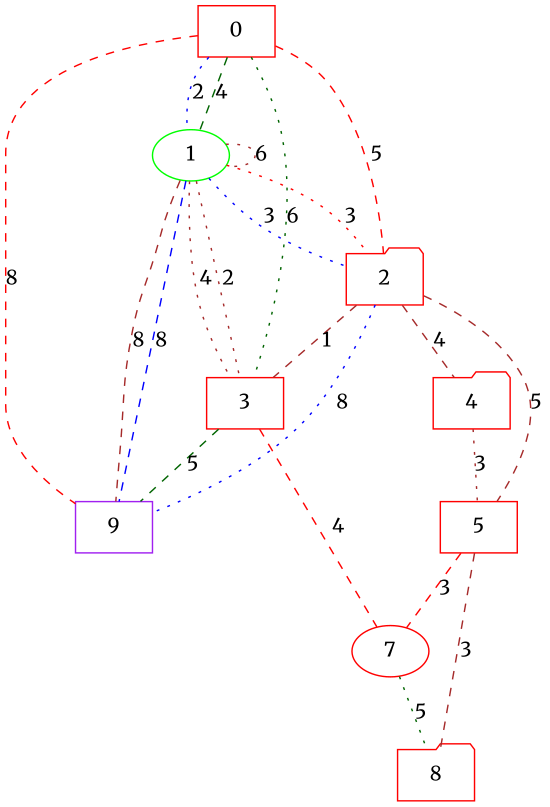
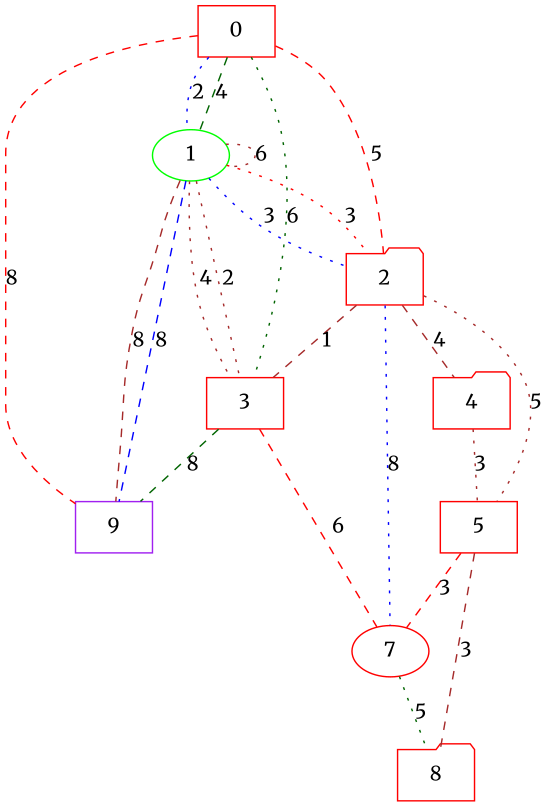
edge "2" -- "5": style dashed -> dotted
edge "2" -- "9": now "2" -- "7"
edge "3" -- "9": label "5" -> "8"
edge "3" -- "7": label "4" -> "6"
